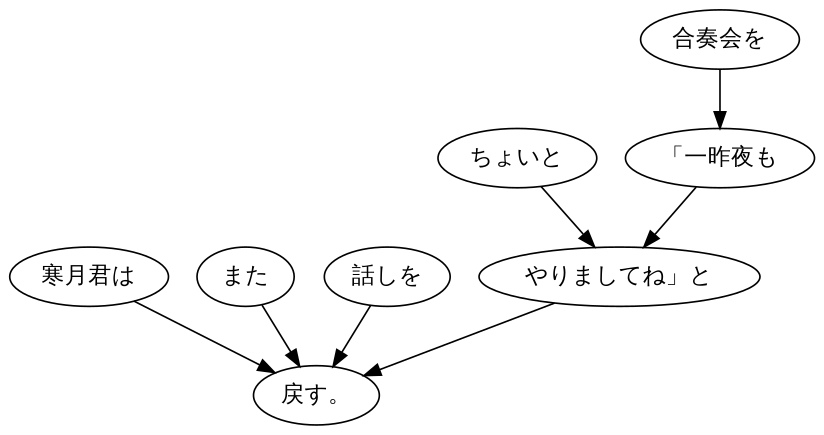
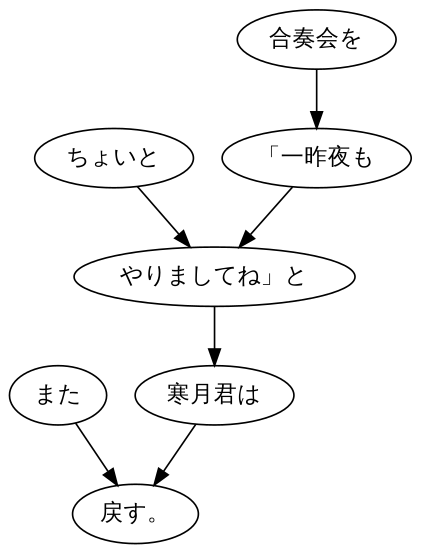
node "話しを": removed
edge "やりましてね」と" -> "戻す。": now "やりましてね」と" -> "寒月君は"
